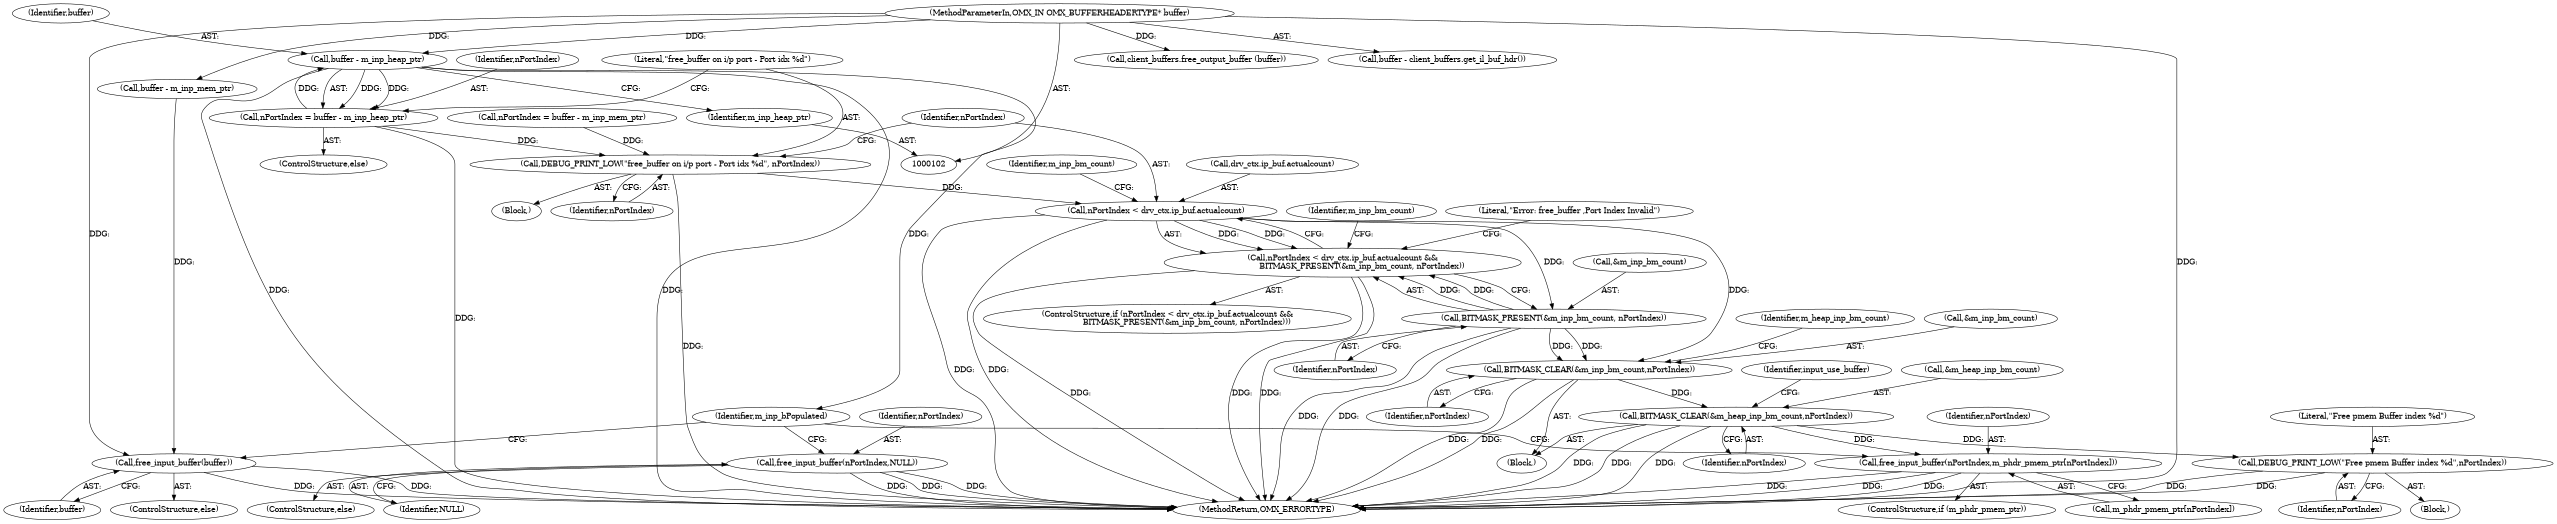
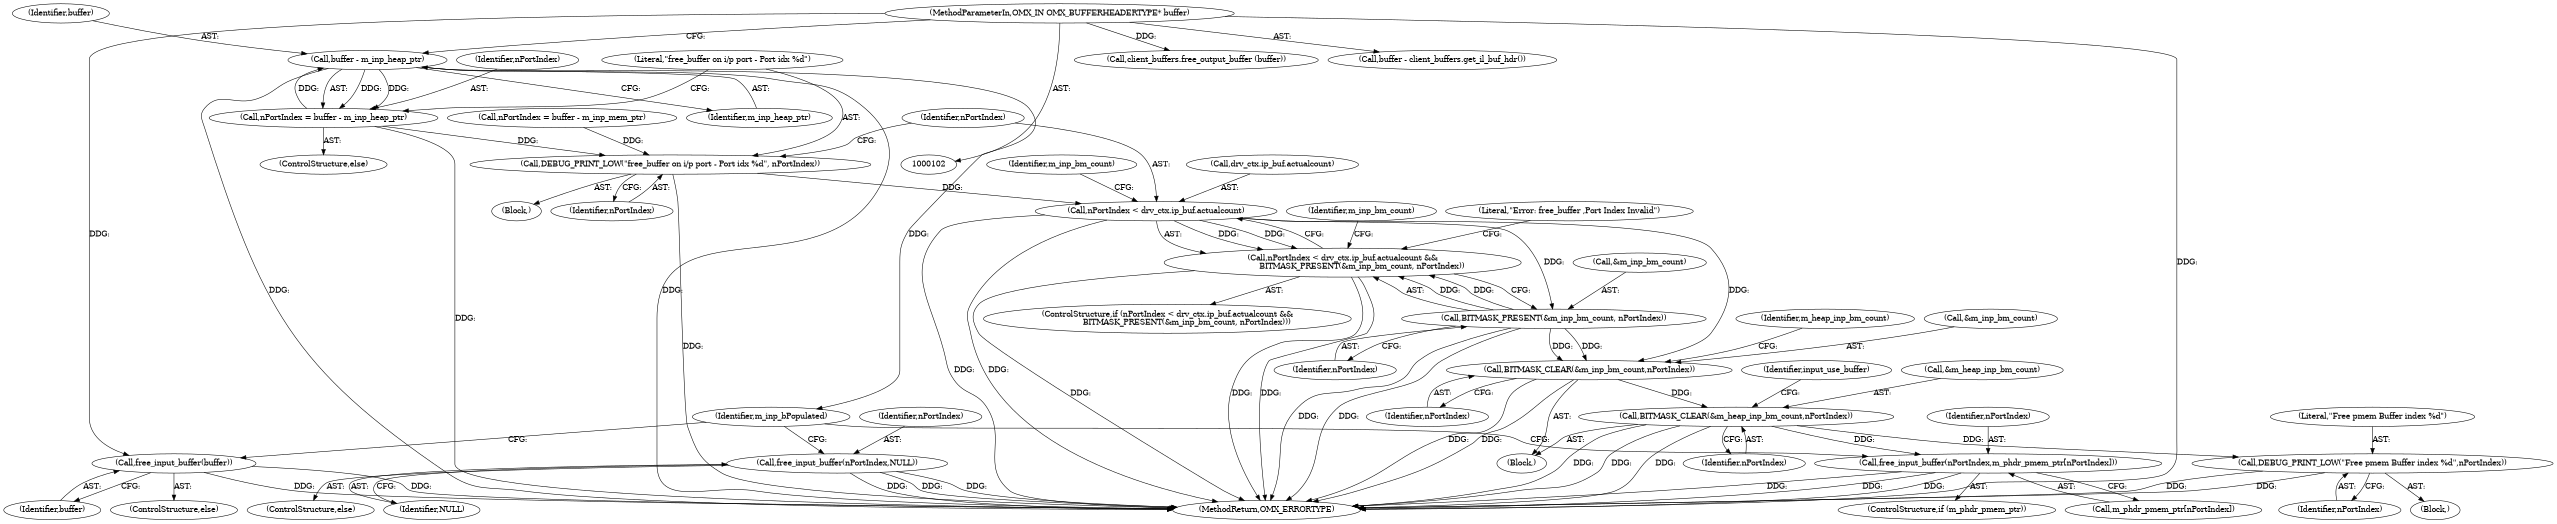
edge "(MethodParameterIn,OMX_IN OMX_BUFFERHEADERTYPE* buffer)" -> "(Call,buffer - m_inp_heap_ptr)": label "DDG: " -> "CFG: "
node "(Call,buffer - m_inp_mem_ptr)": removed
edge "(Identifier,m_inp_heap_ptr)" -> "1000102": now "(Identifier,m_inp_heap_ptr)" -> "(Call,buffer - m_inp_heap_ptr)"
